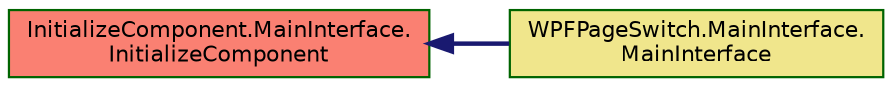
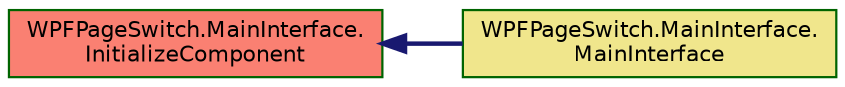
node "InitializeComponent.MainInterface. InitializeComponent": label "InitializeComponent.MainInterface. InitializeComponent" -> "WPFPageSwitch.MainInterface. InitializeComponent"
